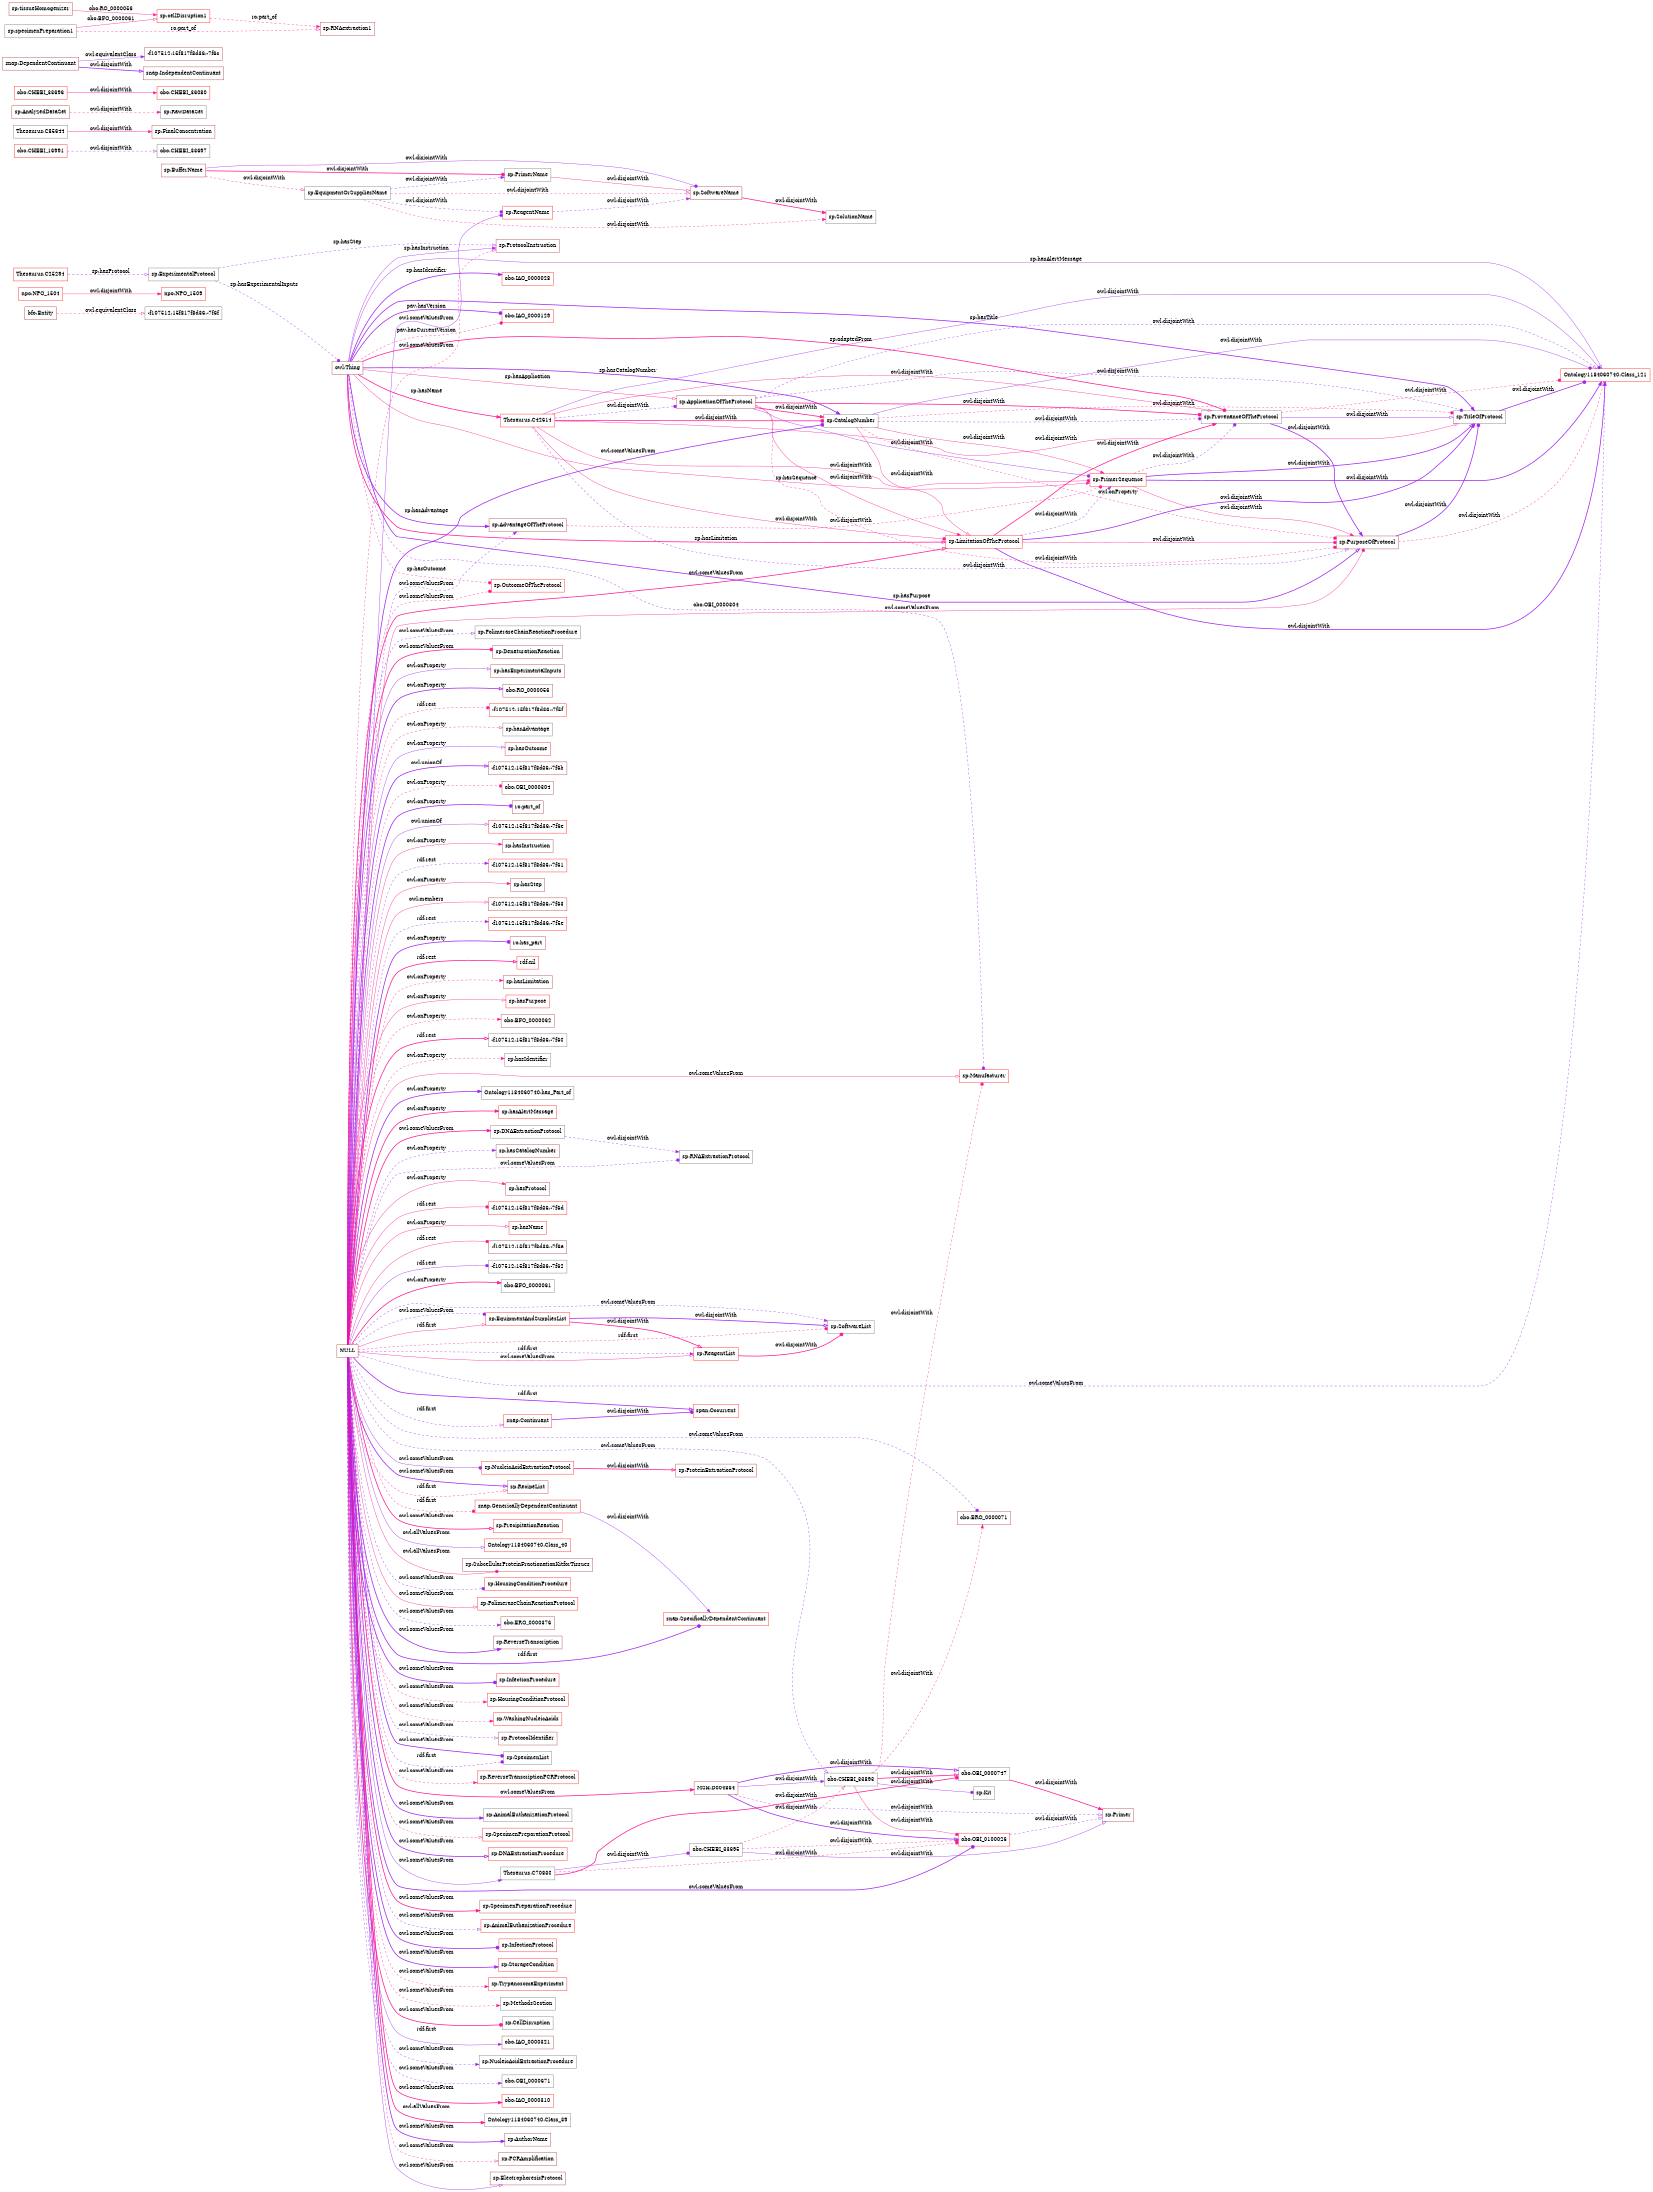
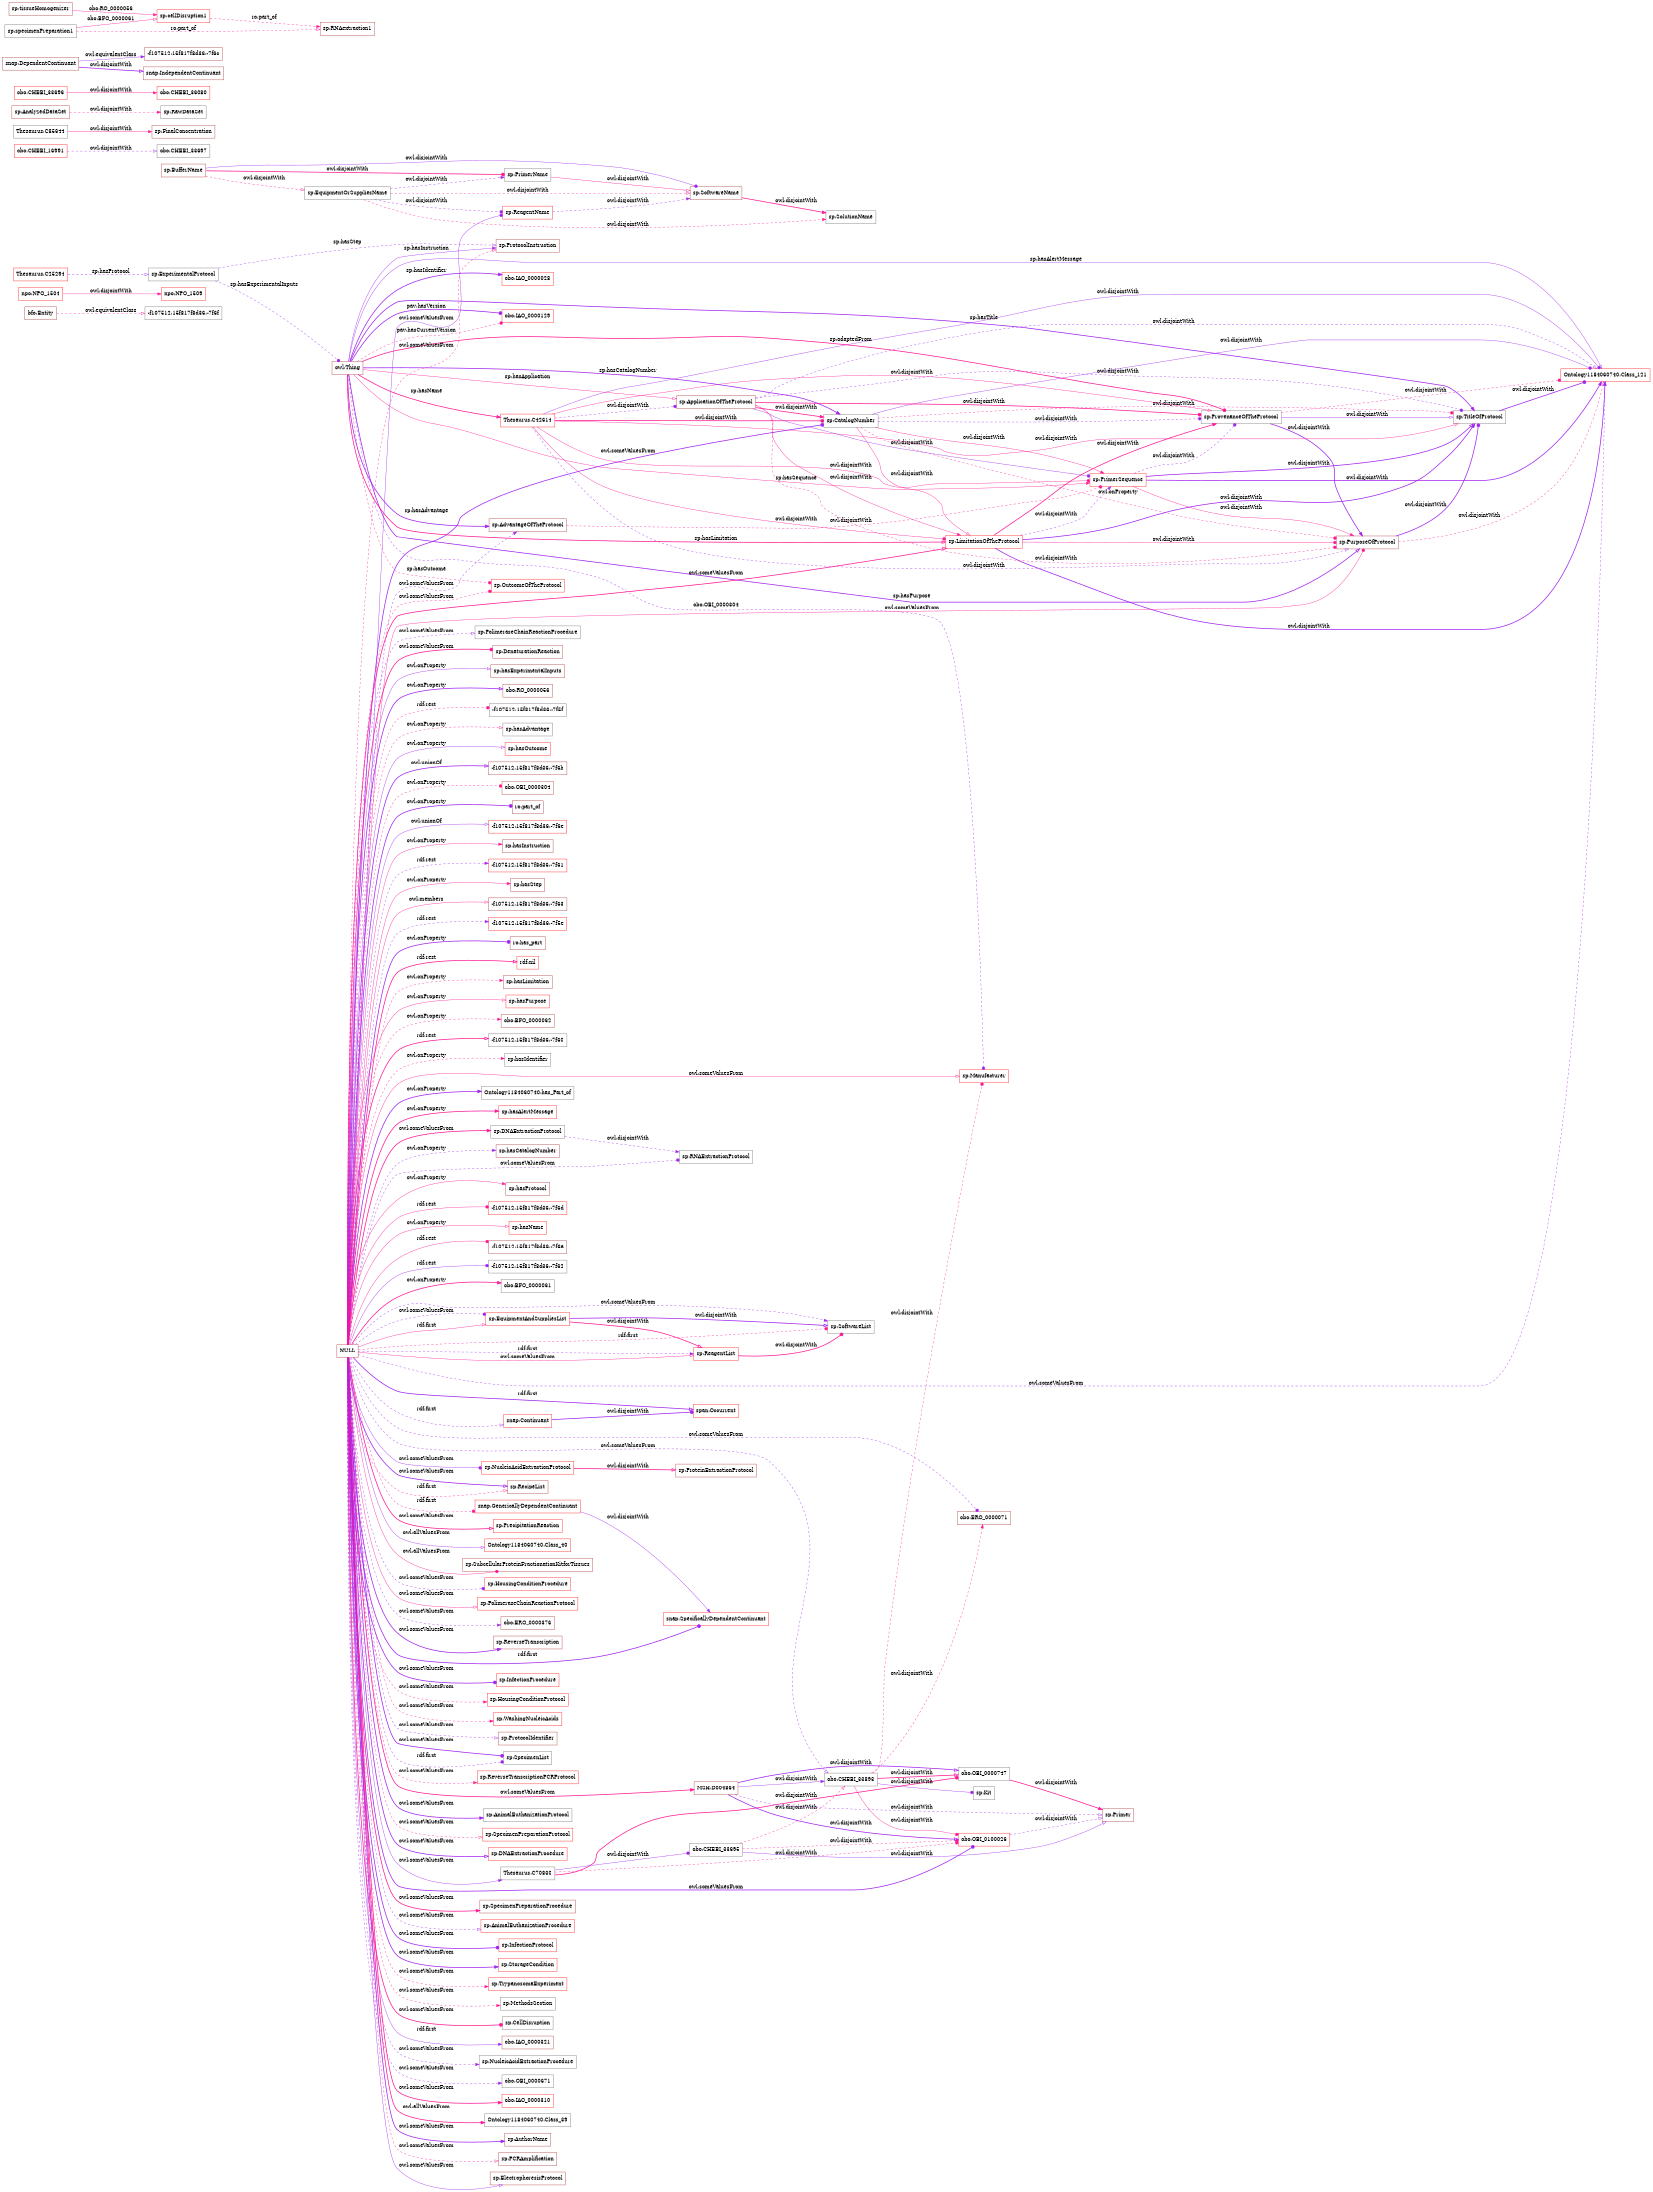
node "-f107512:15f817f8d36:-7f5f": color red -> gray40
